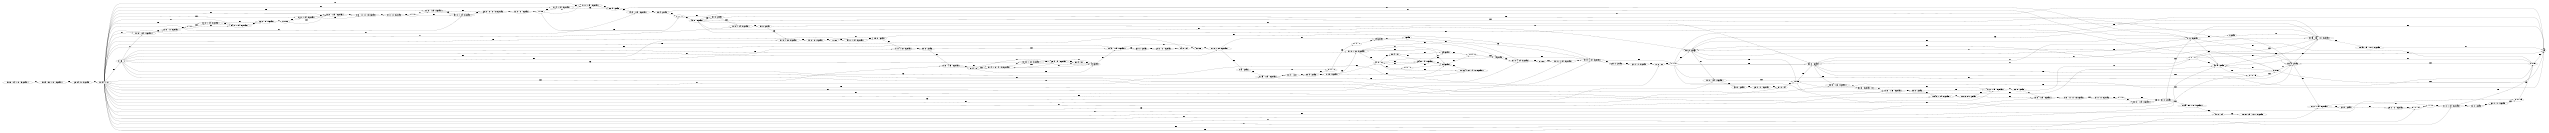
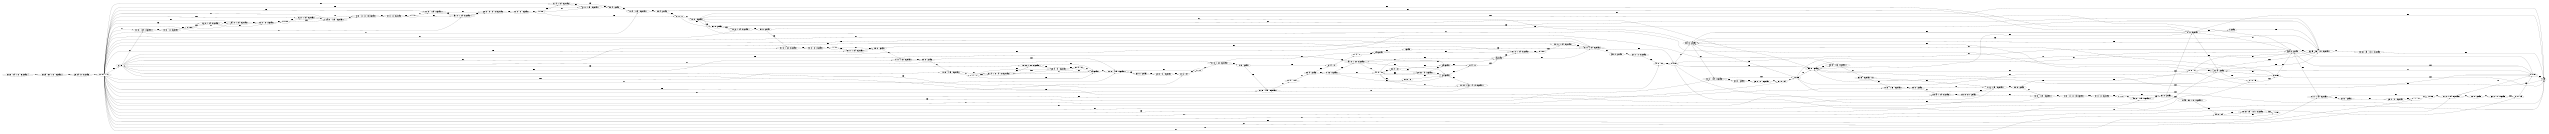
node "b symbol": added
